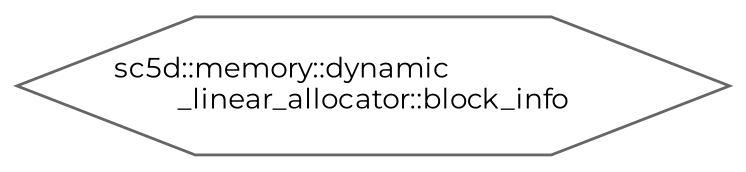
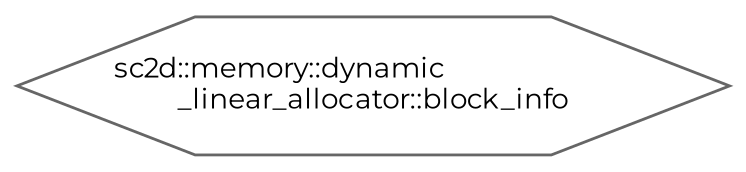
node "sc5d::memory::dynamic _linear_allocator::block_info": label "sc5d::memory::dynamic _linear_allocator::block_info" -> "sc2d::memory::dynamic _linear_allocator::block_info"
